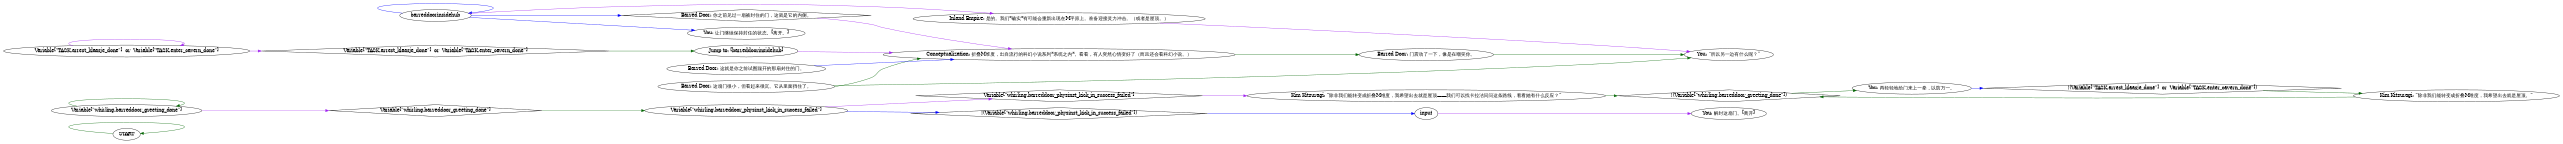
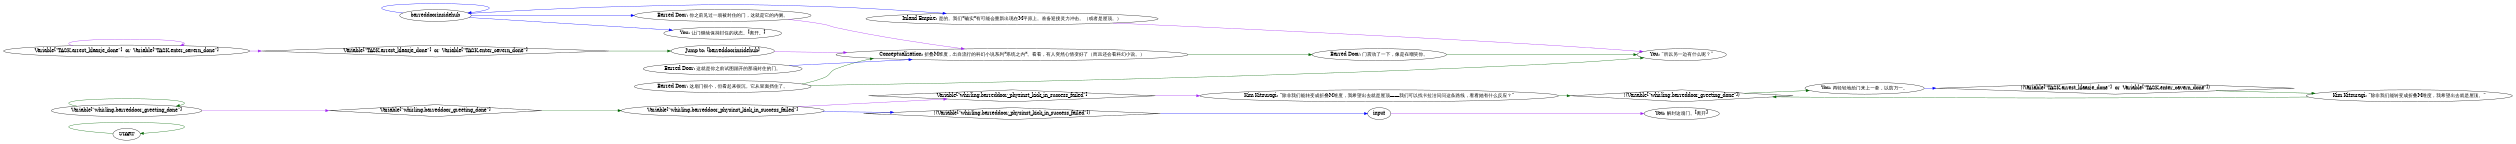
edge "barreddoorinsidehub" -> "Inland Empire: 是的。我们*确实*有可能会重新出现在M平原上。准备迎接灵力冲击。（或者是屋顶。）": color purple -> blue
node "Barred Door: 你之前见过一扇被封住的门，这就是它的内侧。": shape diamond -> ellipse
